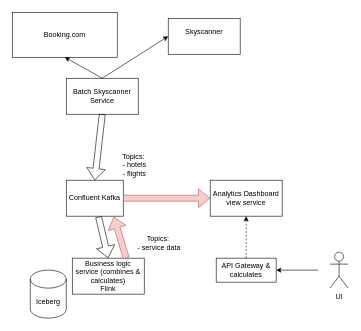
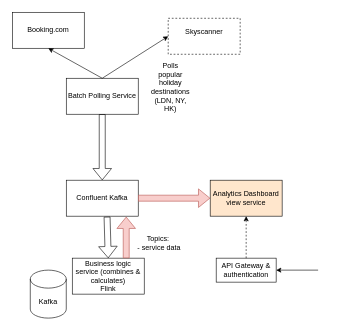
node "Booking.com": size 105x45 -> 72x36
node "Skyscanner": style solid -> dashed
node "Polls popular holiday destinations (LDN, NY, HK)": added
node "Batch Skyscanner Service": label "Batch Skyscanner Service" -> "Batch Polling Service"
node "Topics: - hotels - flights": removed
node "Confluent Kafka": size 57x36 -> 72x36
node "Analytics Dashboard view service": fillcolor #ffffff -> #ffe6cc
node "API Gateway & calculates": label "API Gateway & calculates" -> "API Gateway & authentication"
node "UI": removed
node "Iceberg": label "Iceberg" -> "Kafka"
